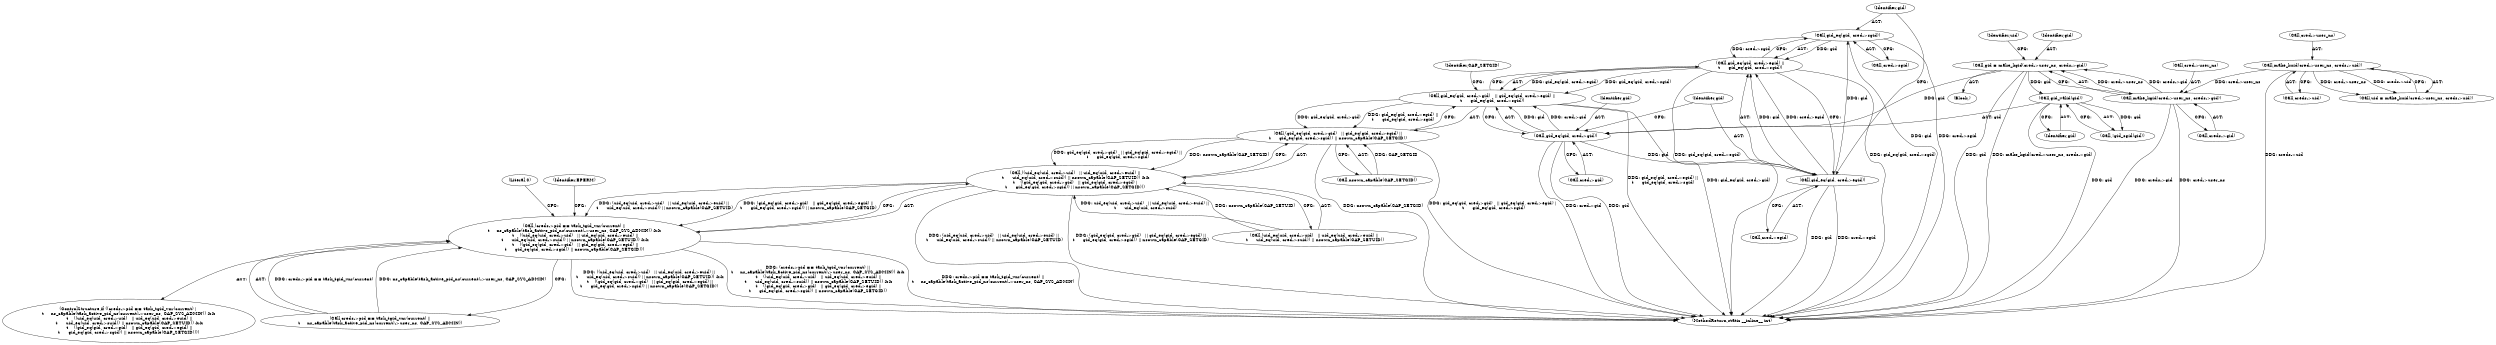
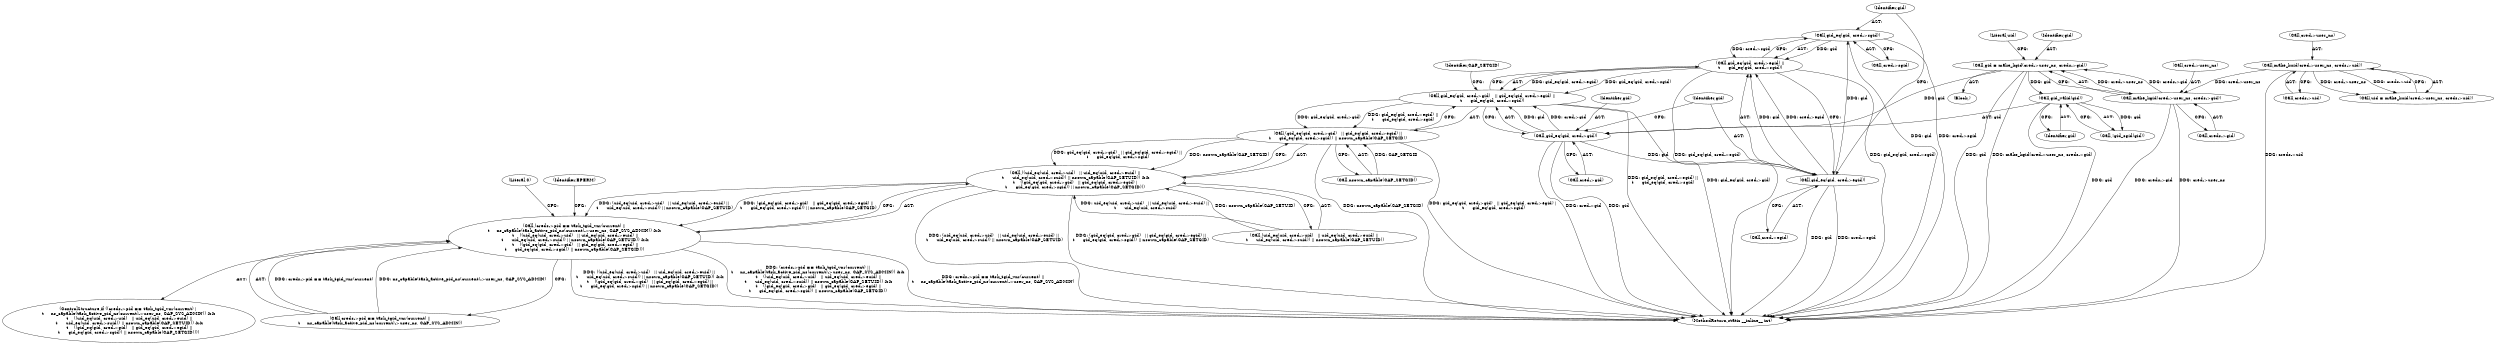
node "(Identifier,uid)": label "(Identifier,uid)" -> "(Literal,uid)"
